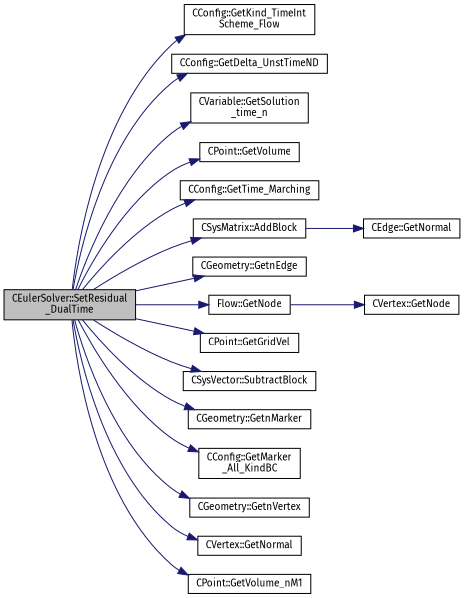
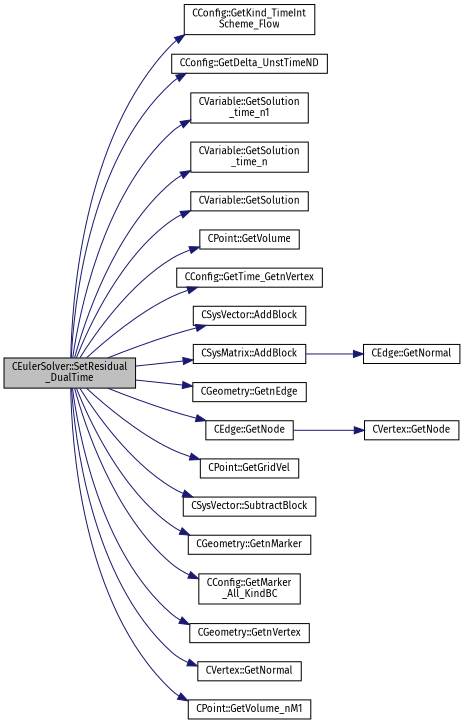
node "CVariable::GetSolution _time_n1": added
node "CConfig::GetTime_Marching": label "CConfig::GetTime_Marching" -> "CConfig::GetTime_GetnVertex"
node "CVariable::GetSolution": added
node "Flow::GetNode": label "Flow::GetNode" -> "CEdge::GetNode"
node "CSysVector::AddBlock": added
